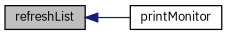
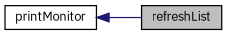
edge "printMonitor" -> "refreshList": reversed
